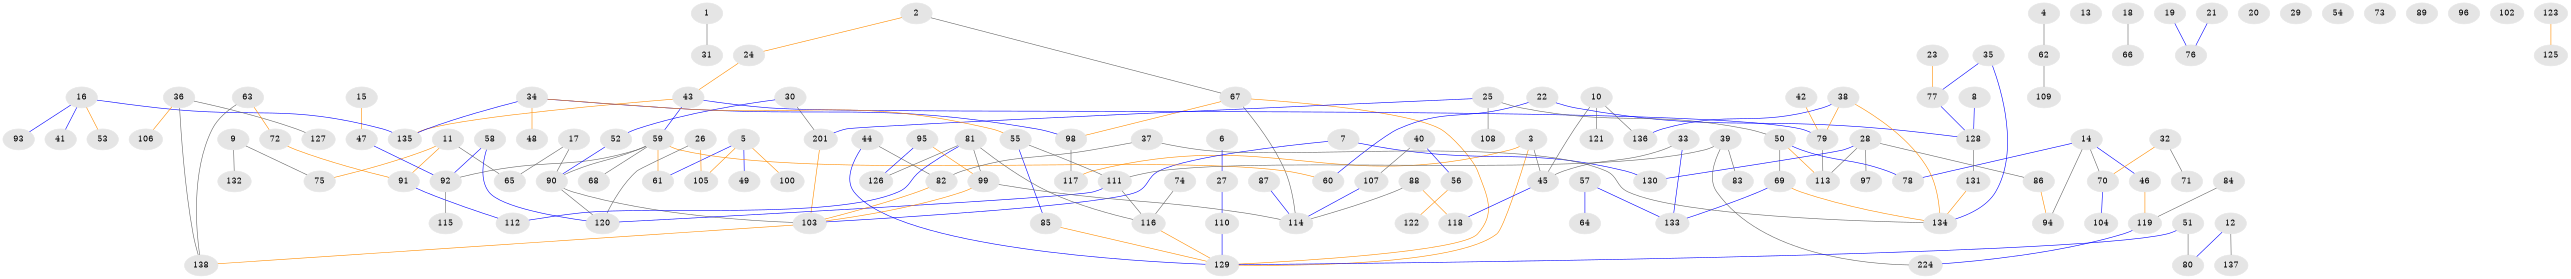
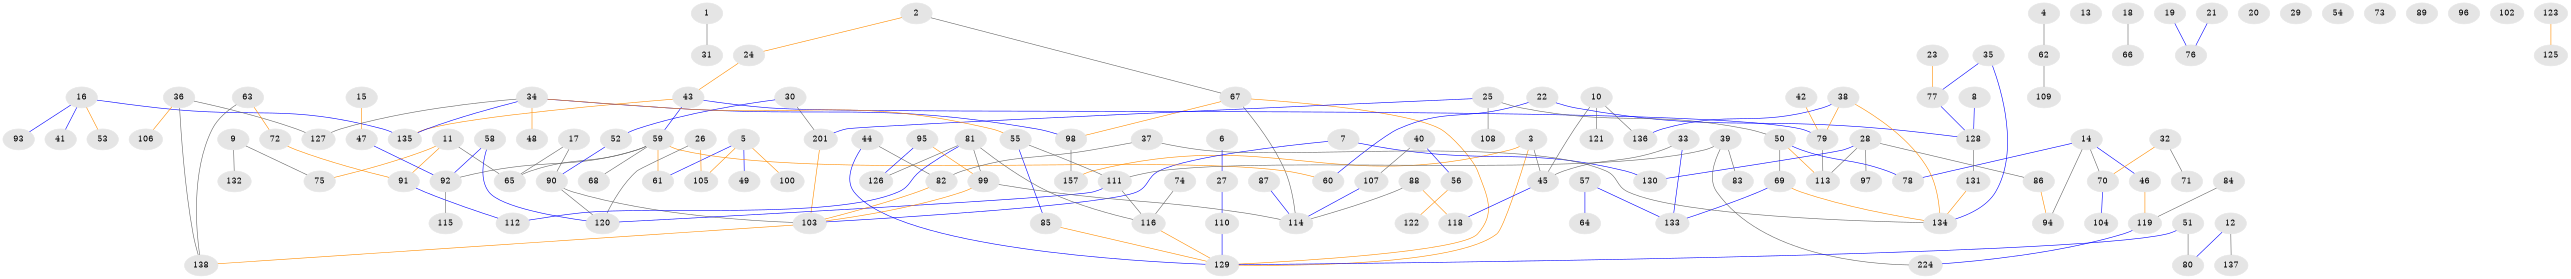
edge "34" -- "127": added
edge "59" -- "90": now "59" -- "65"
node "117": label "117" -> "157"
